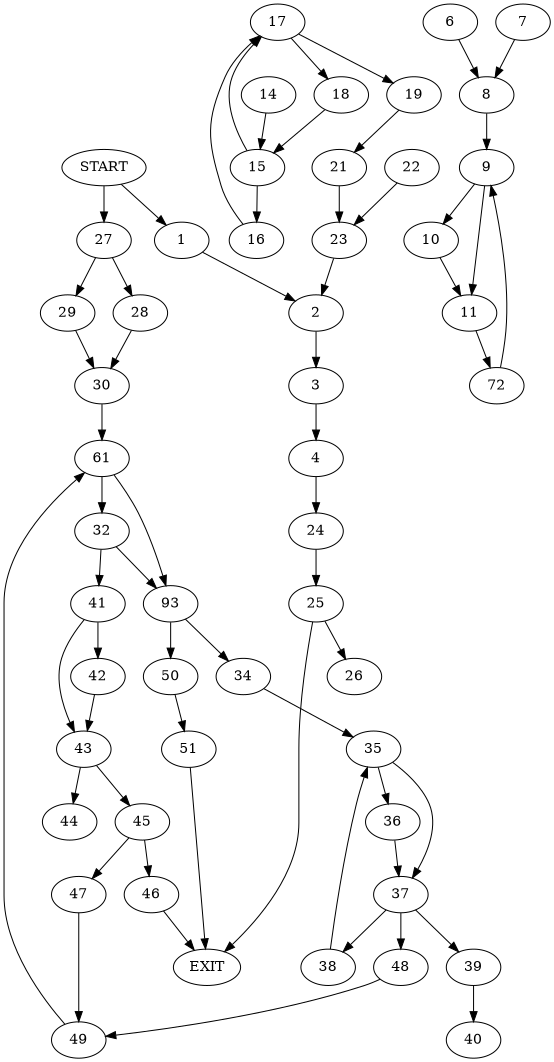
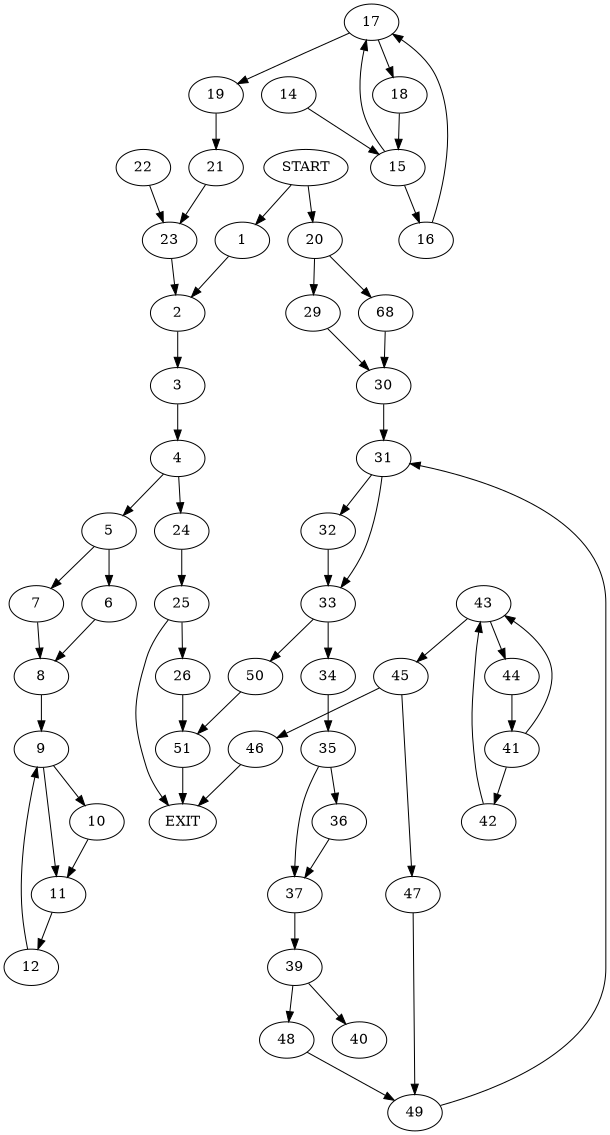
node "27": label "27" -> "20"
node "28": label "28" -> "68"
node "72": label "72" -> "12"
node "61": label "61" -> "31"
node "5": added
edge "32" -> "41": now "44" -> "41"
node "93": label "93" -> "33"
edge "26" -> "51": added
edge "37" -> "48": now "39" -> "48"
node "38": removed
